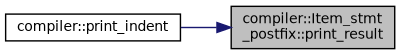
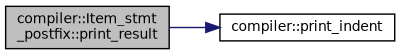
edge "compiler::print_indent" -> "compiler::Item_stmt _postfix::print_result": reversed
